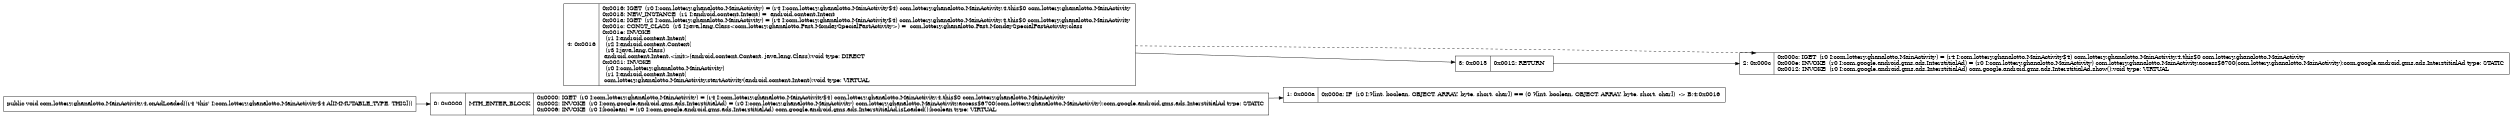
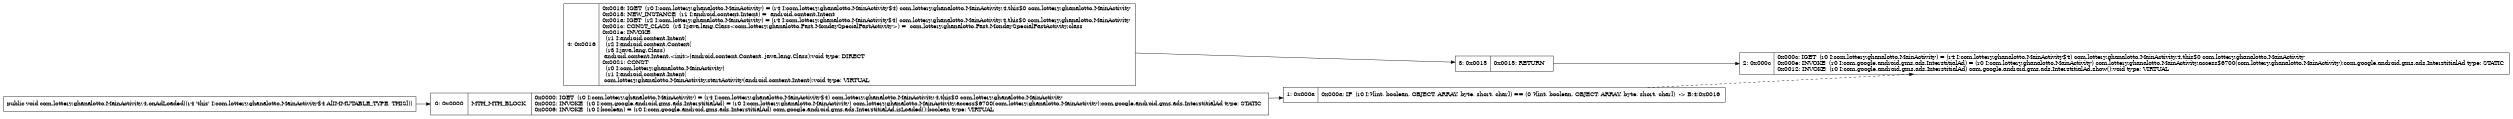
edge "4: 0x0016" -> "2: 0x000c": now "1: 0x000a" -> "2: 0x000c"
node "4: 0x0016": text "0x0021: INVOKE" -> "0x0021: CONST"
node "3: 0x0015": text "0x0012: RETURN" -> "0x0015: RETURN"
node "0: 0x0000": text "MTH_ENTER_BLOCK" -> "MTH_MTH_BLOCK"
